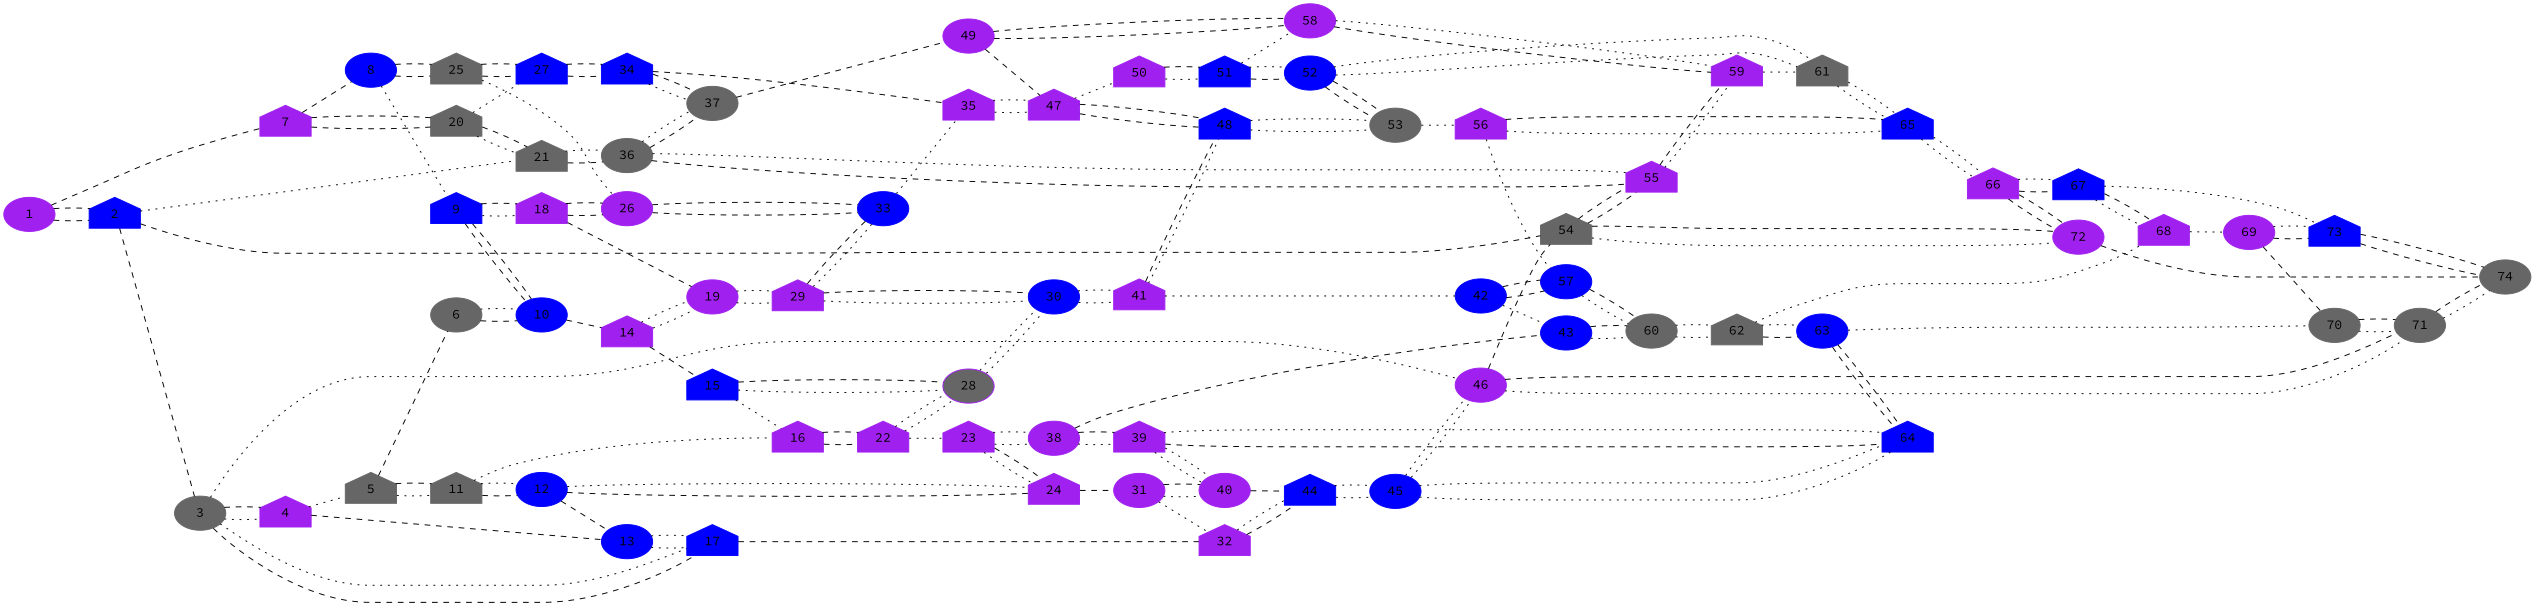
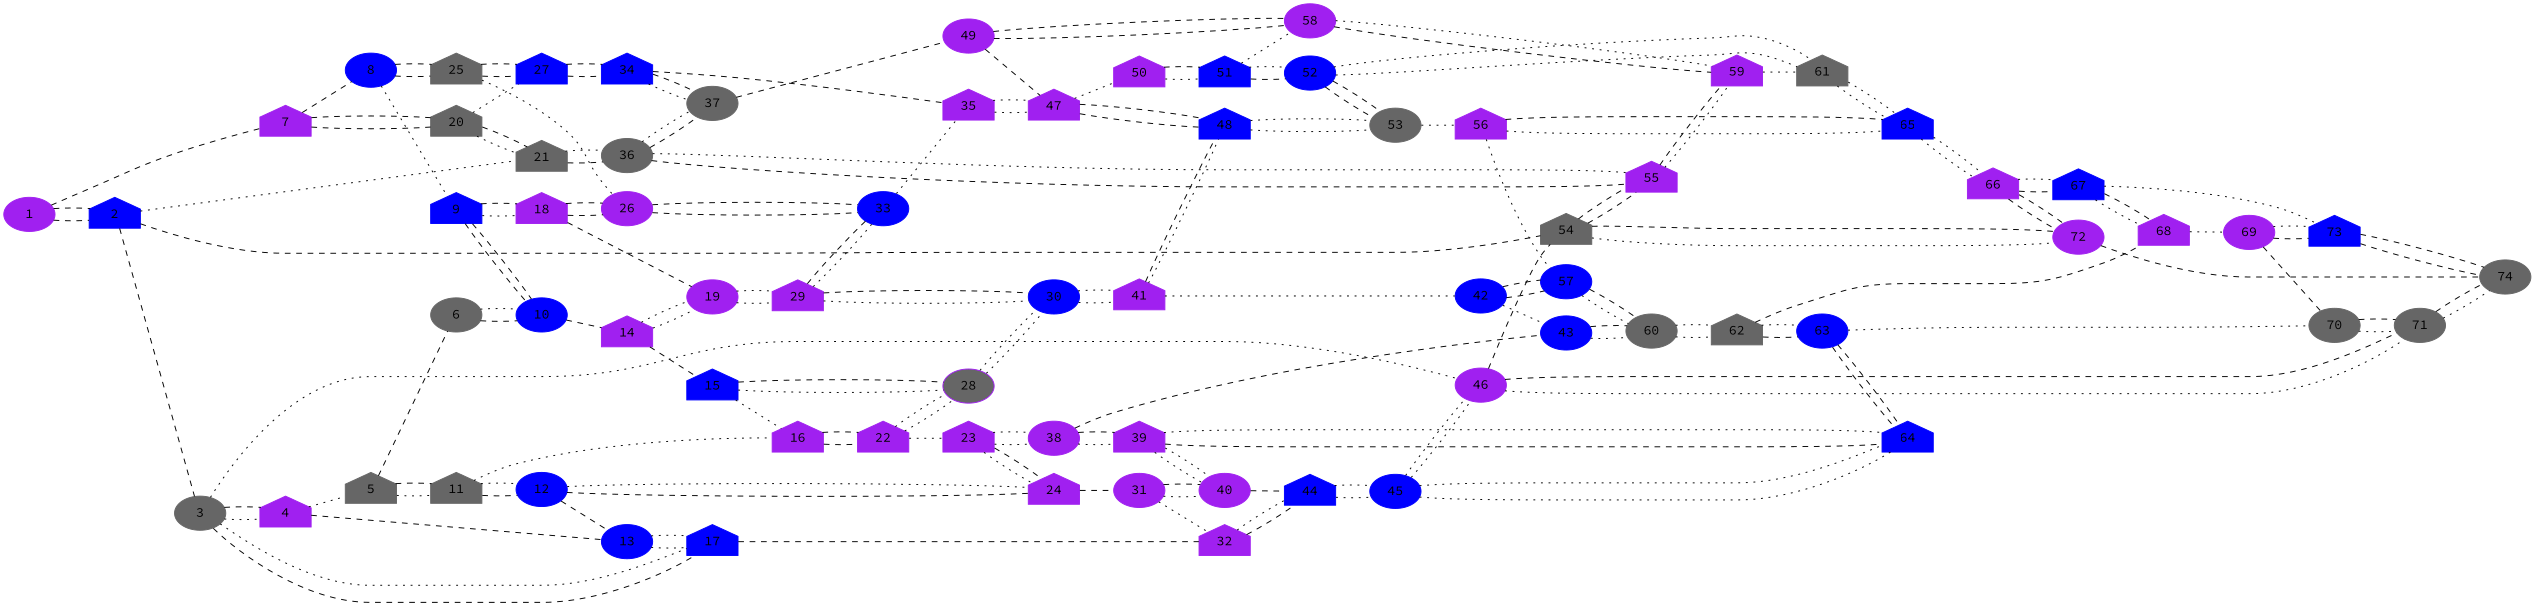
edge "68" -- "62": style dotted -> dashed
